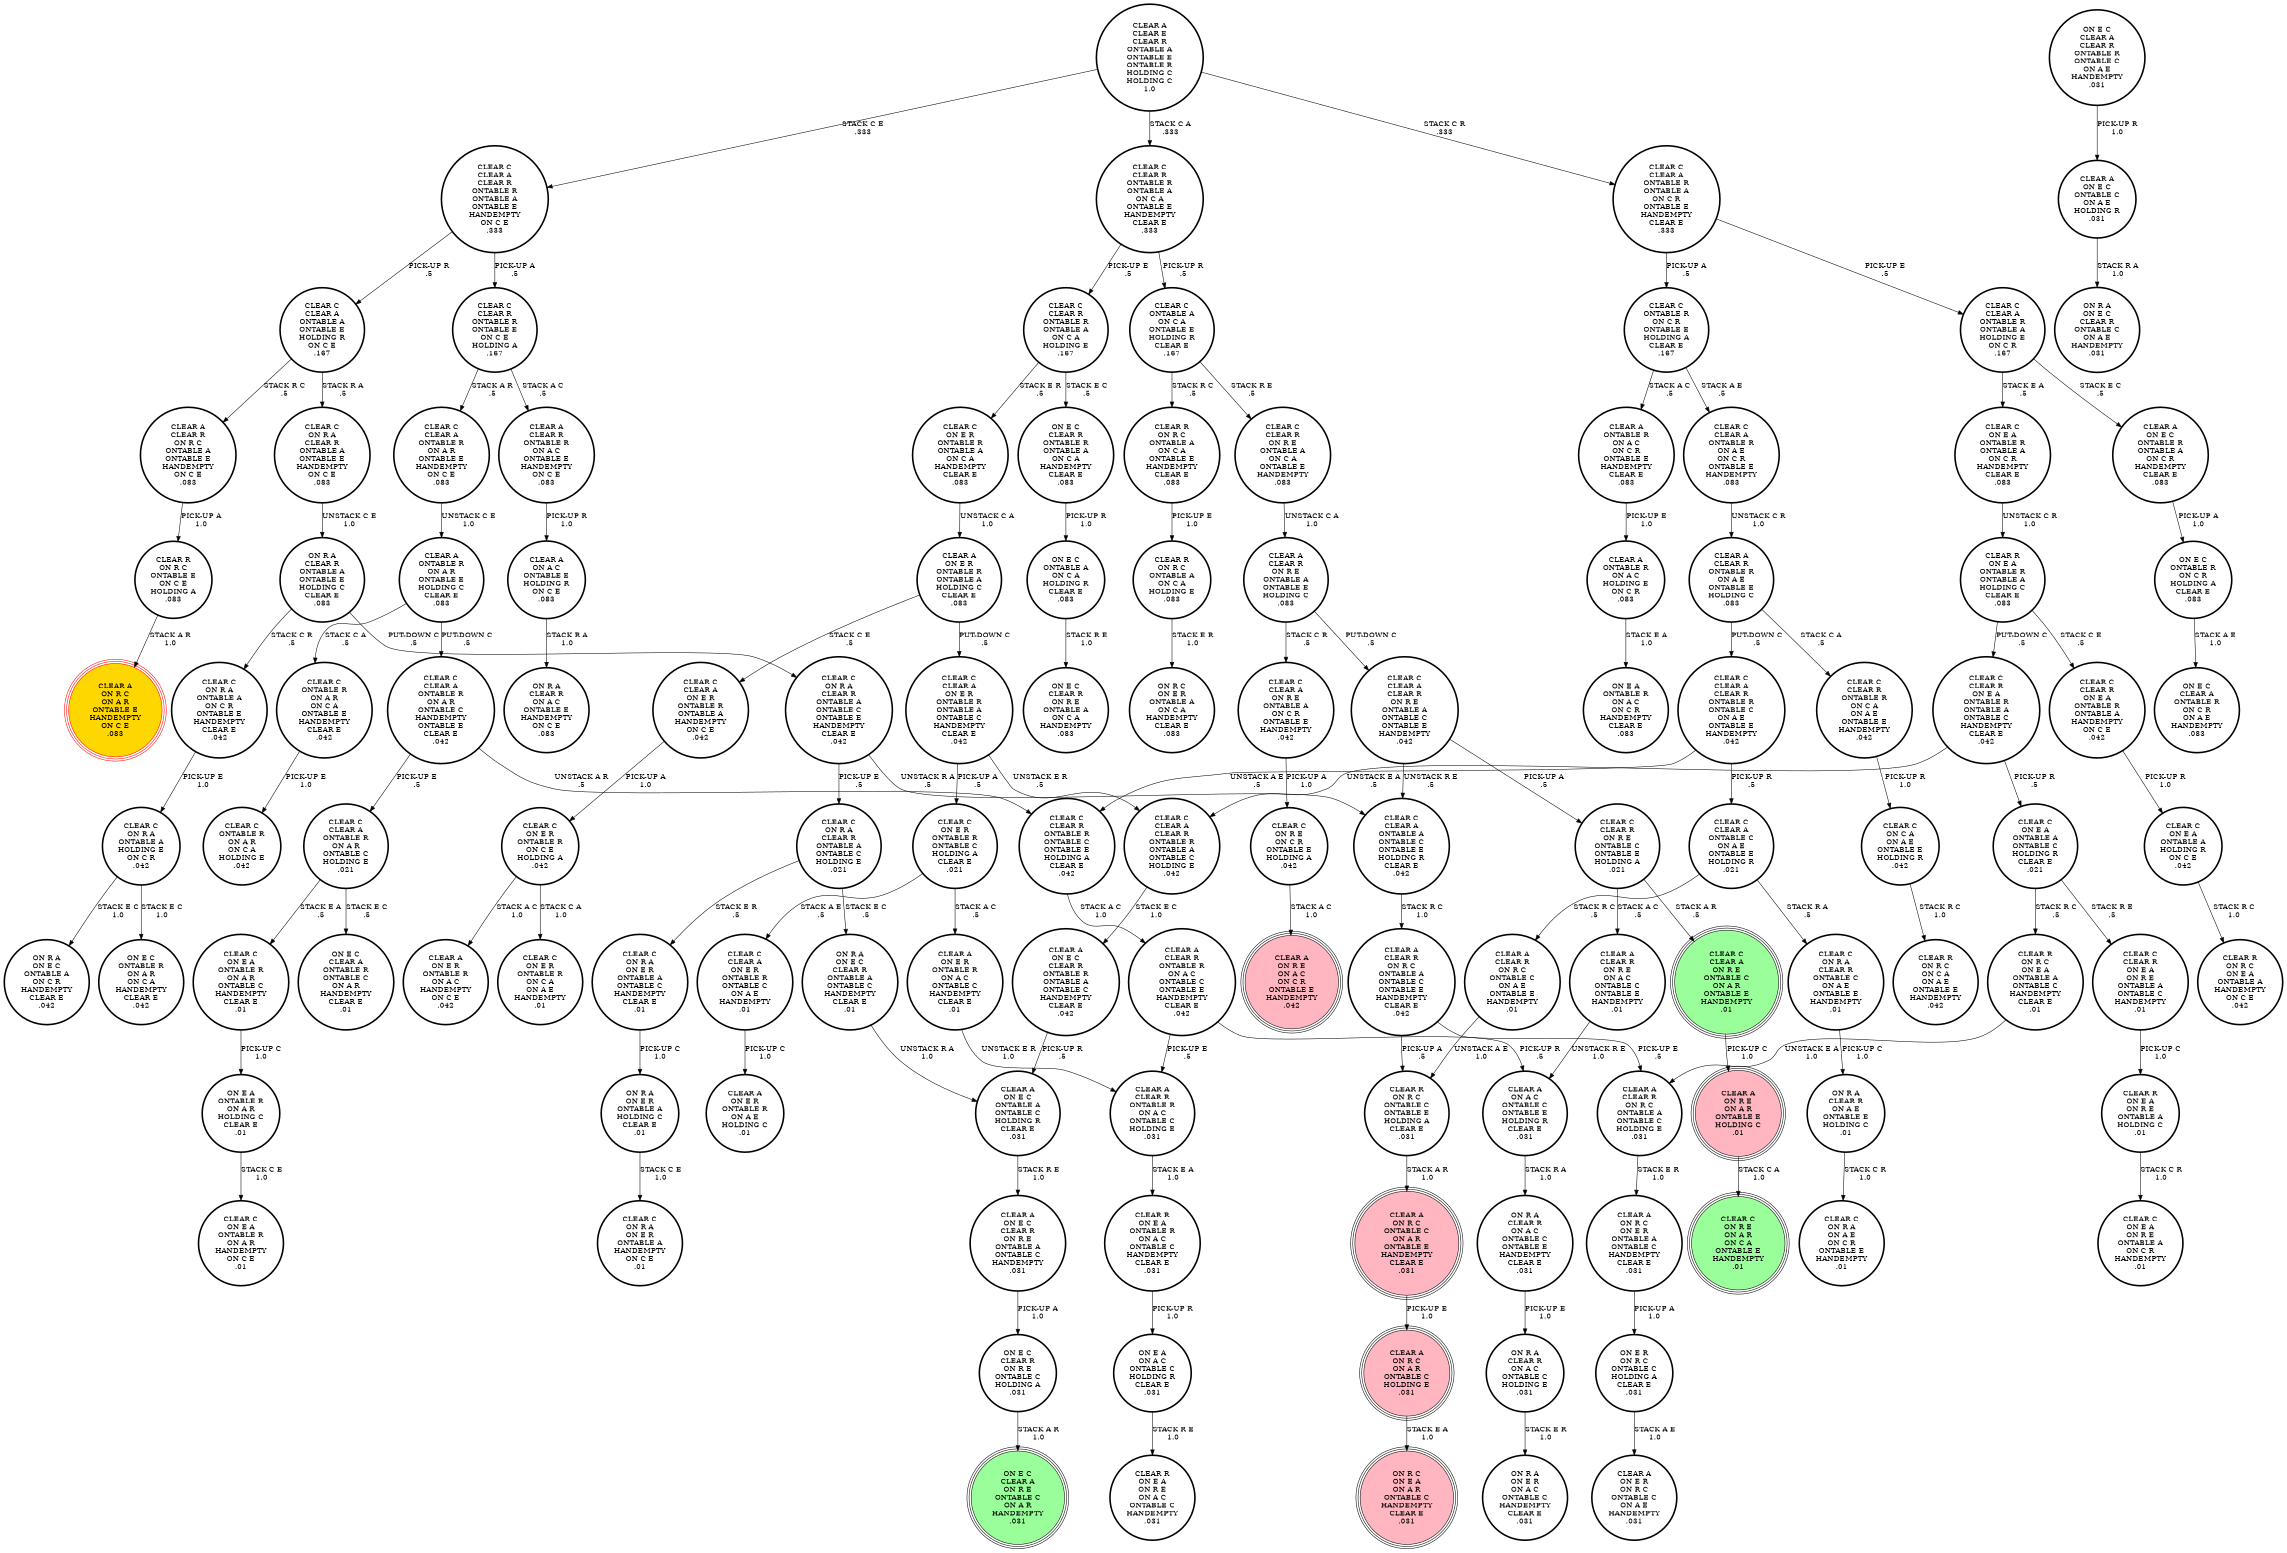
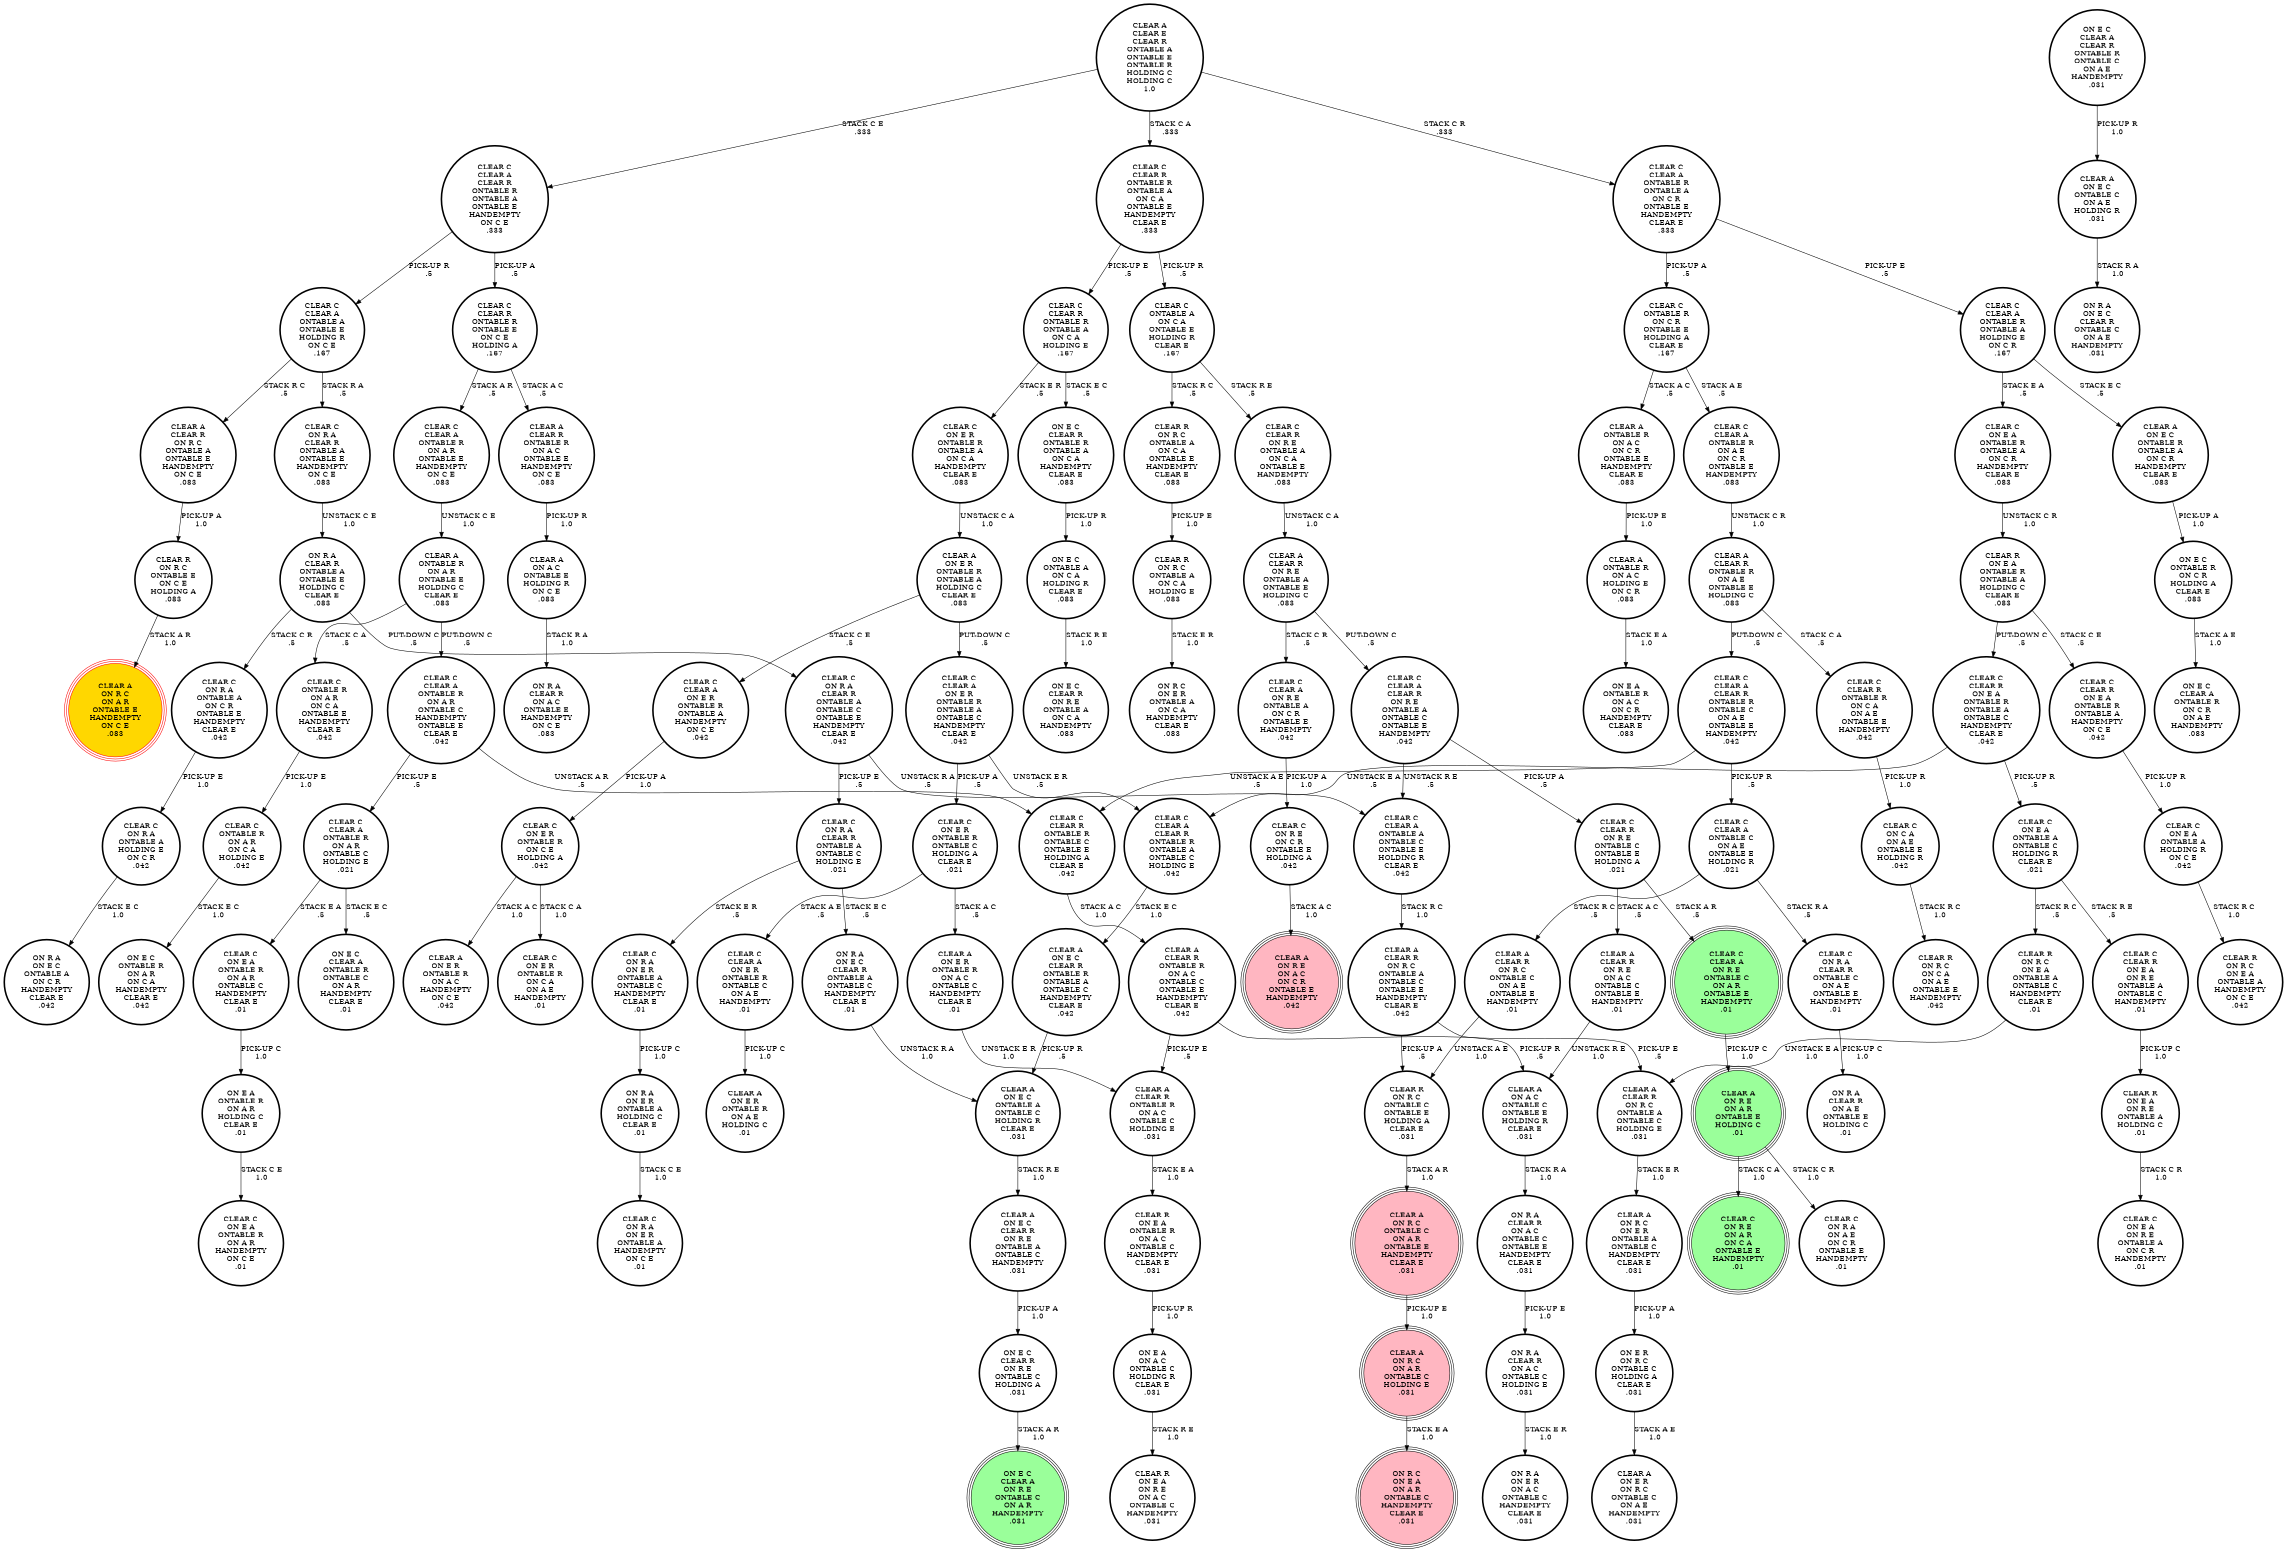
edge "CLEAR C ON R A ONTABLE A HOLDING E ON C R .042" -> "ON E C ONTABLE R ON A R ON C A HANDEMPTY CLEAR E .042": now "CLEAR C ONTABLE R ON A R ON C A HOLDING E .042" -> "ON E C ONTABLE R ON A R ON C A HANDEMPTY CLEAR E .042"
node "CLEAR A ON R E ON A R ONTABLE E HOLDING C .01": fillcolor lightpink -> palegreen1
edge "ON R A CLEAR R ON A E ONTABLE E HOLDING C .01" -> "CLEAR C ON R A ON A E ON C R ONTABLE E HANDEMPTY .01": now "CLEAR A ON R E ON A R ONTABLE E HOLDING C .01" -> "CLEAR C ON R A ON A E ON C R ONTABLE E HANDEMPTY .01"
